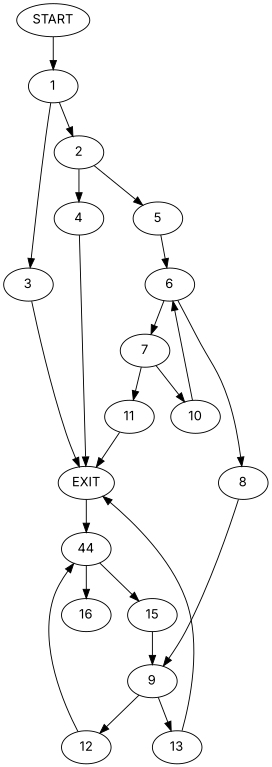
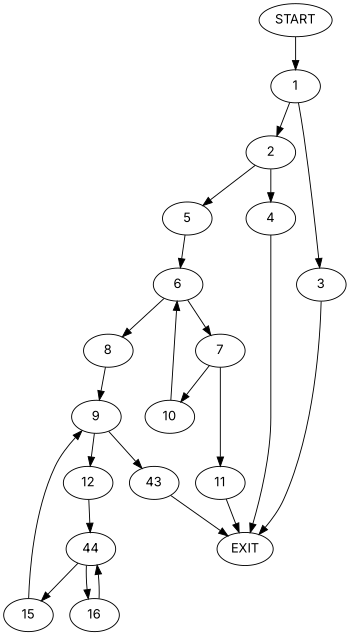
edge "EXIT" -> "44": now "16" -> "44"
node "13": label "13" -> "43"
